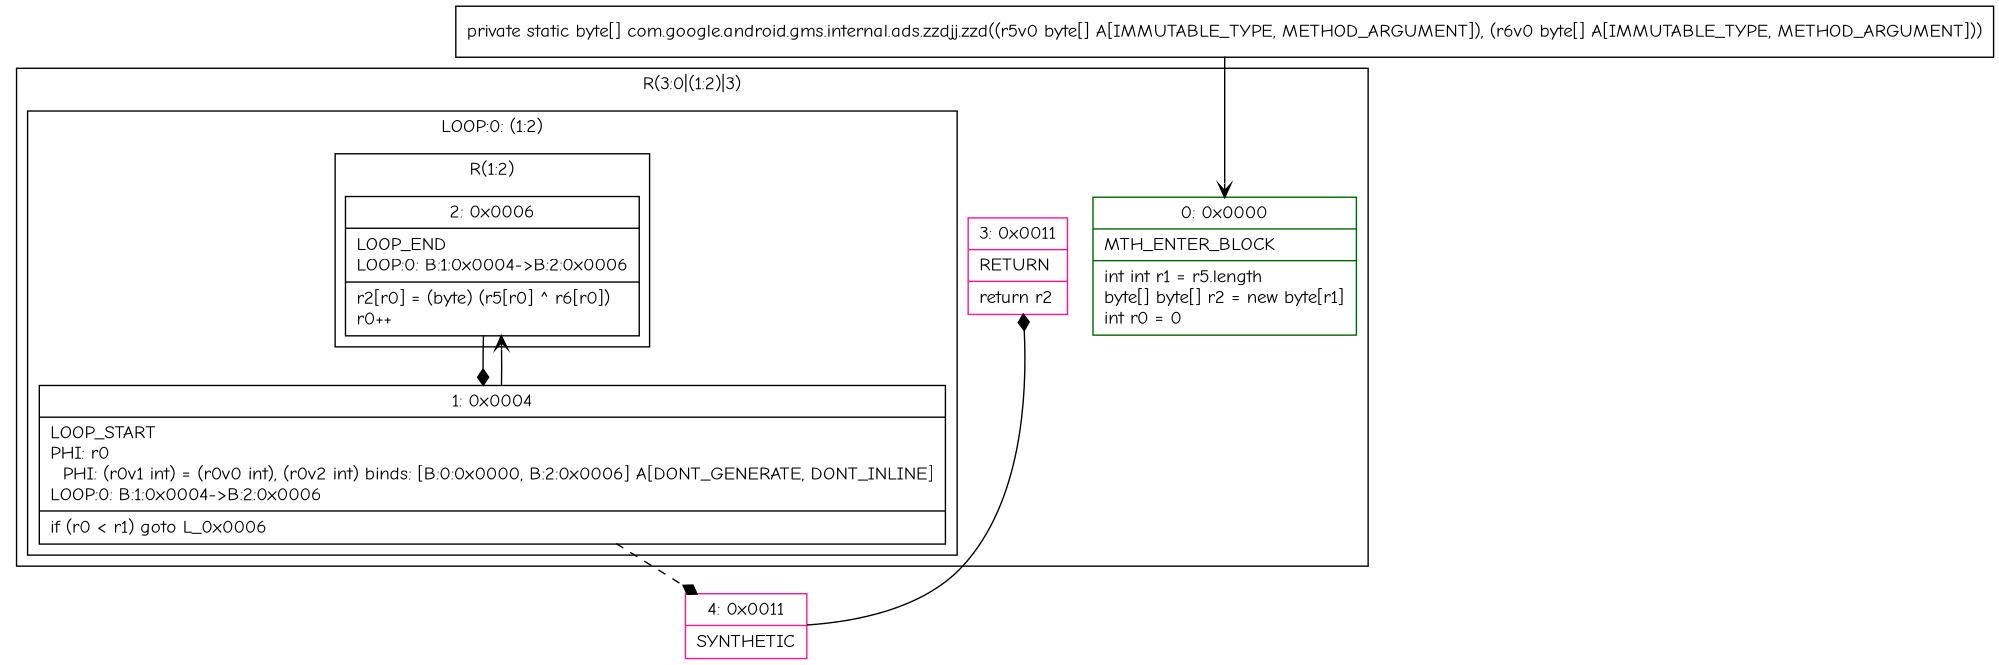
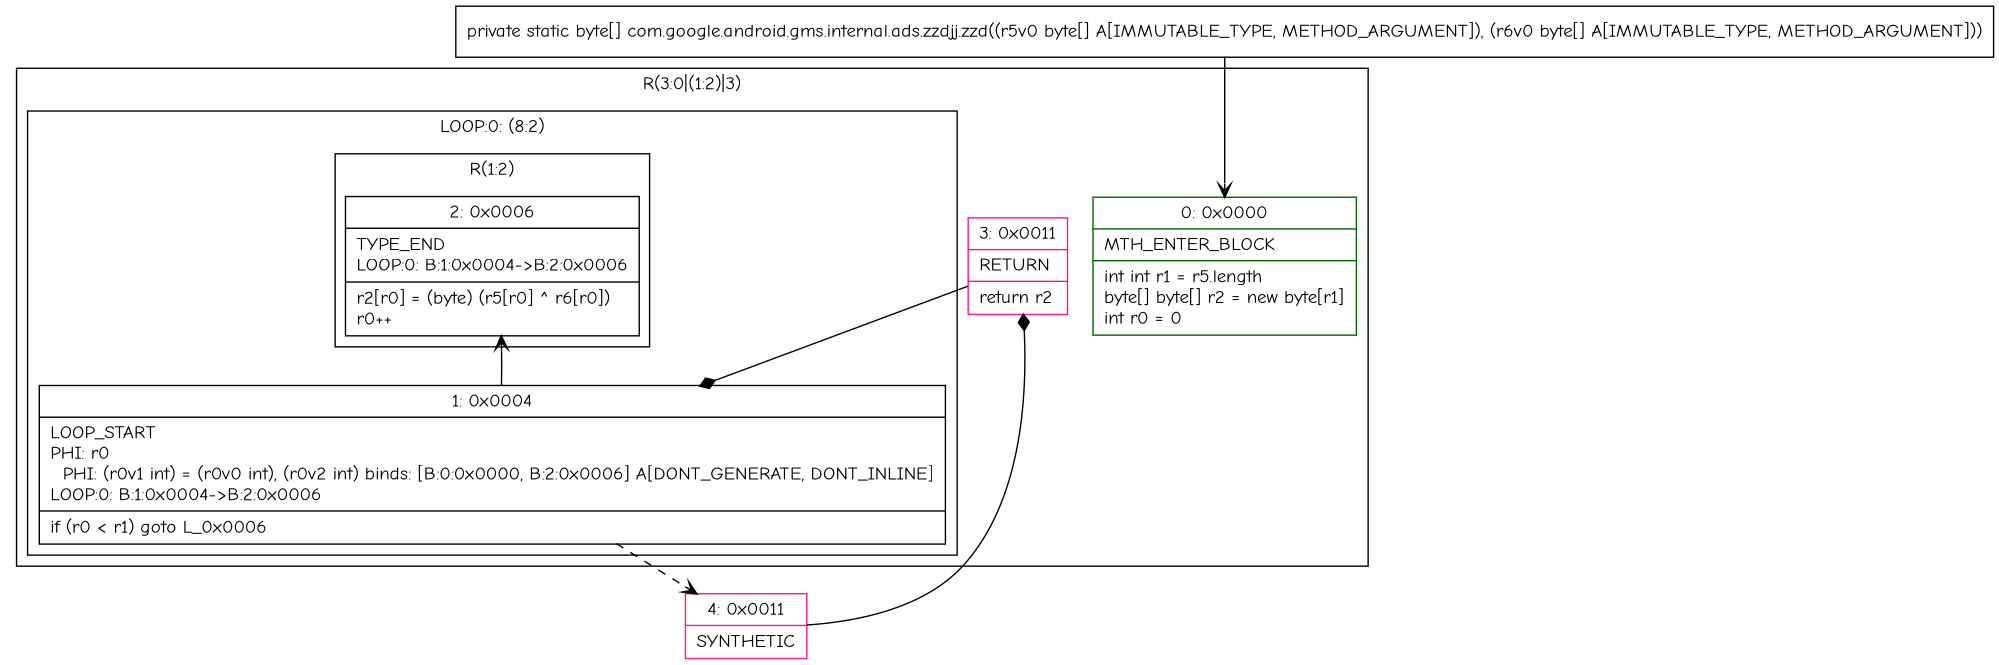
cluster "LOOP:0: (1:2)": label "LOOP:0: (1:2)" -> "LOOP:0: (8:2)"
node "2: 0x0006": text "LOOP_END" -> "TYPE_END"
edge "2: 0x0006" -> "1: 0x0004": now "3: 0x0011" -> "1: 0x0004"
edge "1: 0x0004" -> "4: 0x0011": arrowhead diamond -> vee
